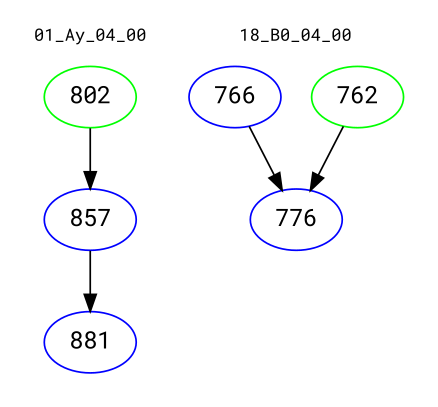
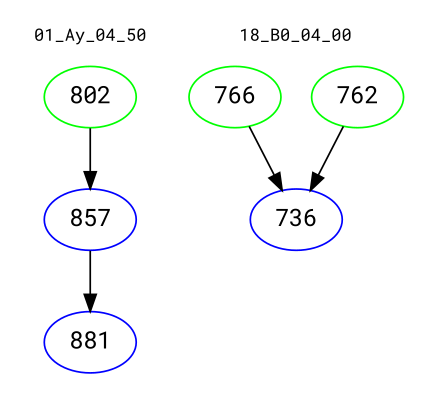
cluster "01_Ay_04_00": label "01_Ay_04_00" -> "01_Ay_04_50"
node "766": color blue -> green
node "776": label "776" -> "736"
